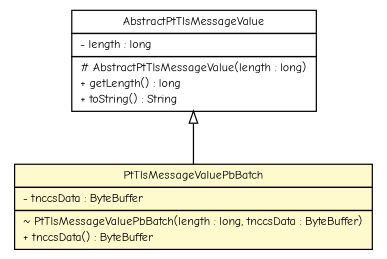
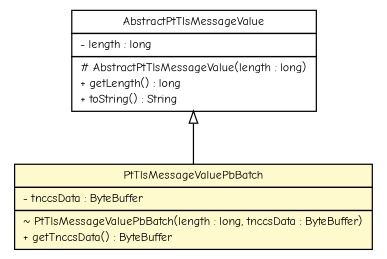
node "PtTlsMessageValuePbBatch": text "+ tnccsData() : ByteBuffer" -> "+ getTnccsData() : ByteBuffer"
